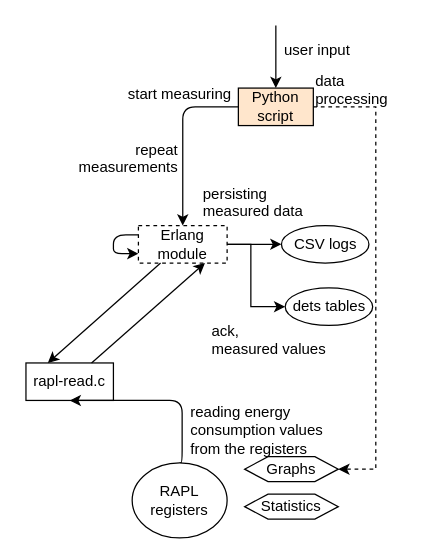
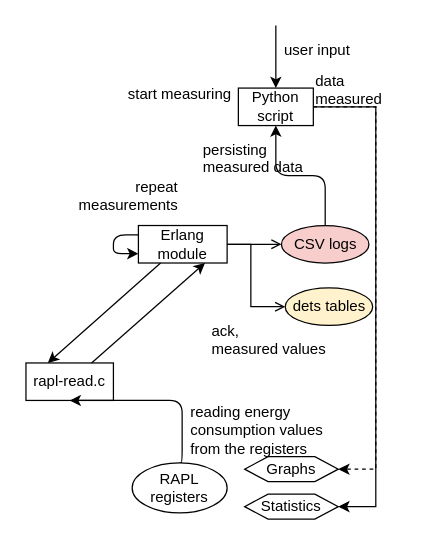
node "data processing": label "data processing" -> "data measured"
node "Python script": fillcolor #ffe6cc -> #ffffff
edge "Python script" -> "Erlang module": removed
node "repeat measurements": moved (123, 157) -> (123, 194)
edge "CSV logs" -> "Python script": added
node "persisting measured data": moved (263, 201) -> (263, 157)
node "Erlang module": style dashed -> solid
edge "Erlang module" -> "CSV logs": arrowhead classic -> open
node "CSV logs": fillcolor #ffffff -> #f8cecc
edge "Erlang module" -> "dets tables": arrowhead classic -> open
node "dets tables": fillcolor #ffffff -> #fff2cc
node "RAPL registers": size 95x75 -> 95x50
edge "Python script" -> "Statistics": added
